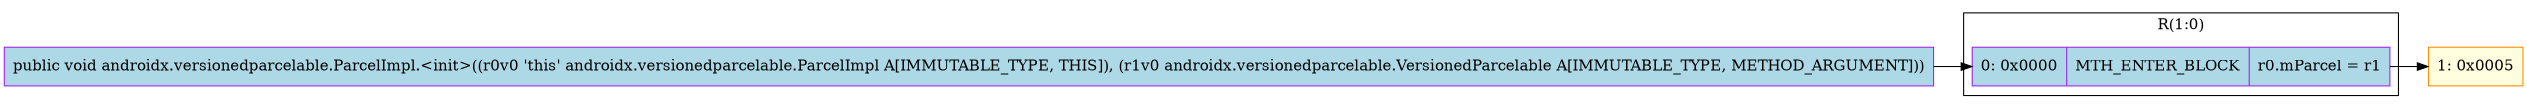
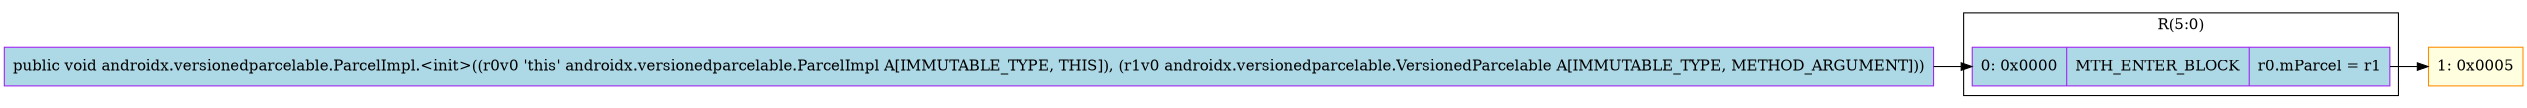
cluster "R(1:0)": label "R(1:0)" -> "R(5:0)"
